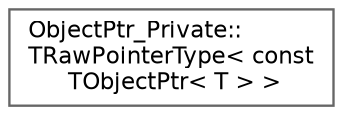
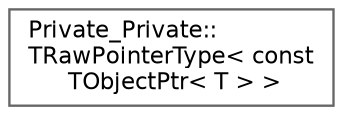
node "ObjectPtr_Private:: TRawPointerType< const TObjectPtr< T > >": label "ObjectPtr_Private:: TRawPointerType< const TObjectPtr< T > >" -> "Private_Private:: TRawPointerType< const TObjectPtr< T > >"
